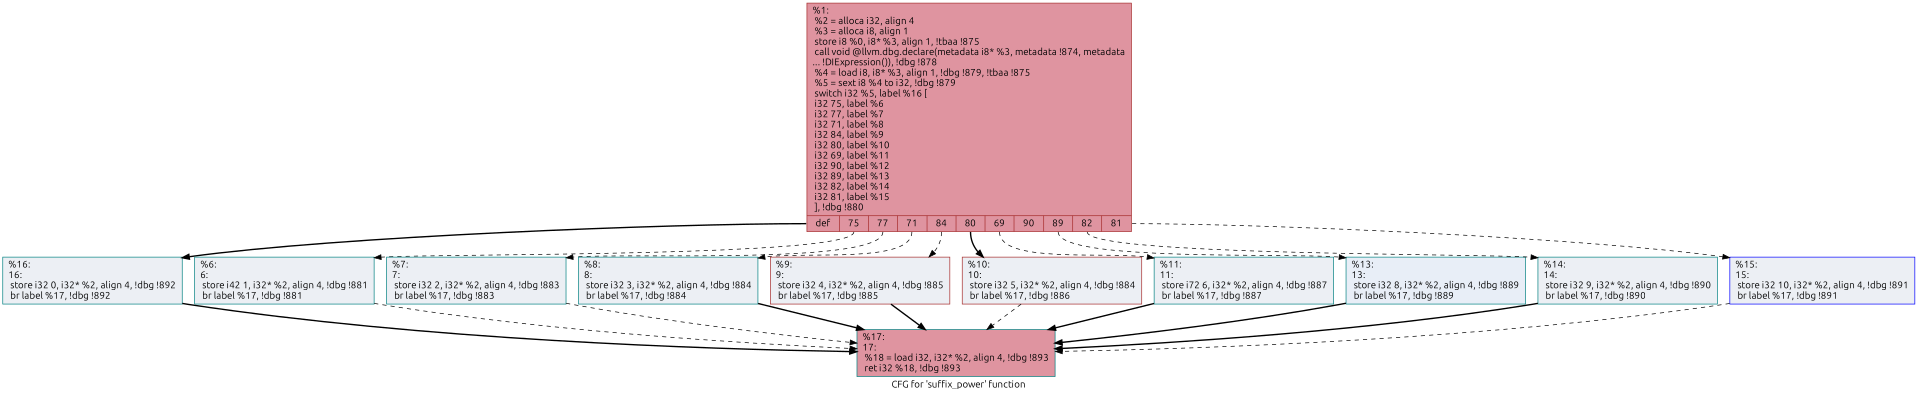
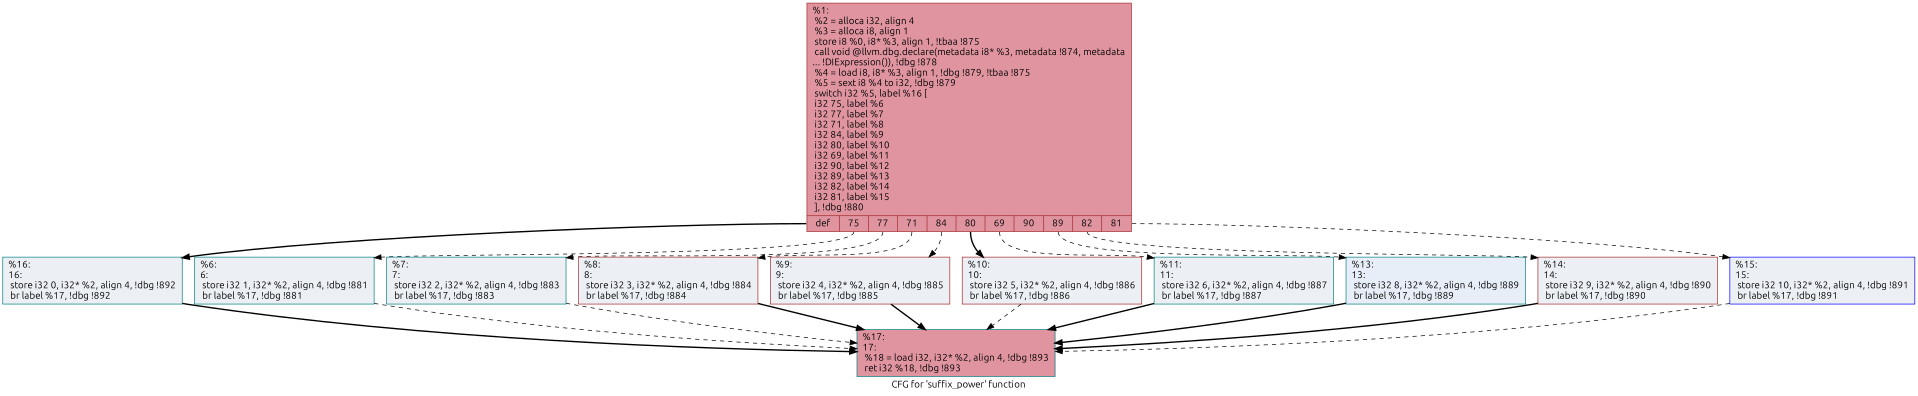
node "%8:": color teal -> brown
node "%14:": color teal -> brown
node "%6:": text "store i42 1, i32* %2, align 4, !dbg !881" -> "store i32 1, i32* %2, align 4, !dbg !881"
node "%10:": text "store i32 5, i32* %2, align 4, !dbg !884" -> "store i32 5, i32* %2, align 4, !dbg !886"
node "%11:": text "store i72 6, i32* %2, align 4, !dbg !887" -> "store i32 6, i32* %2, align 4, !dbg !887"
